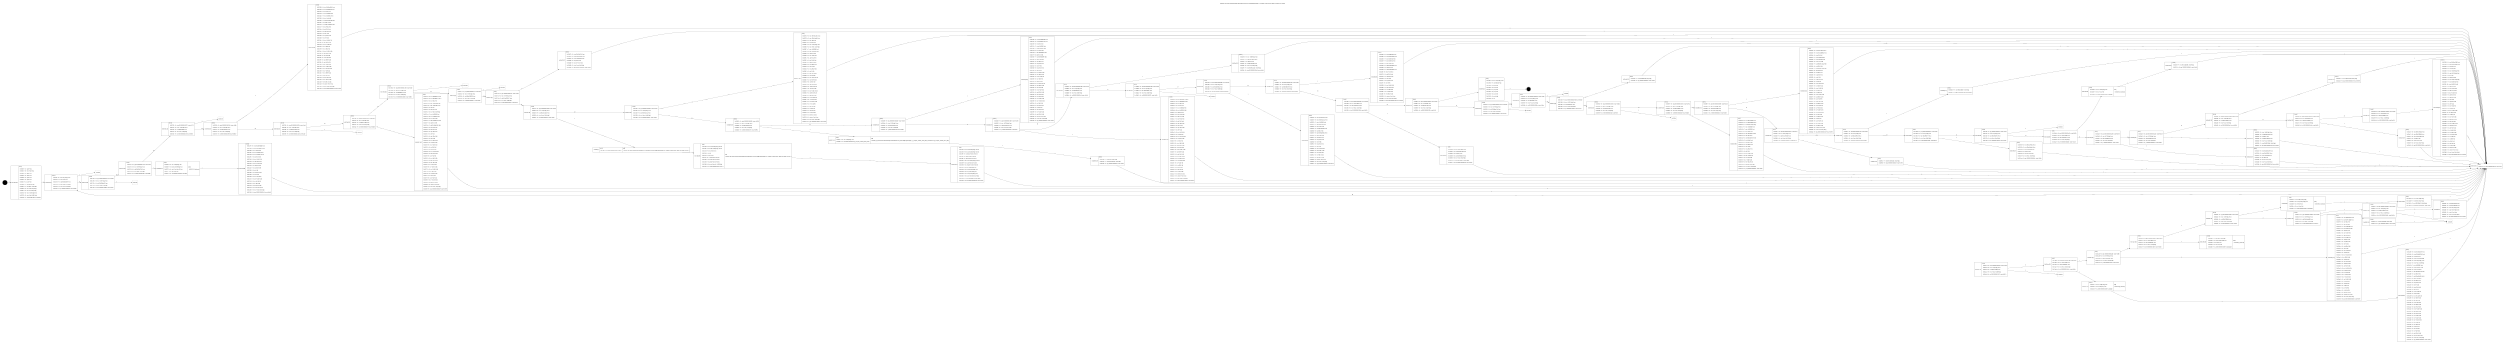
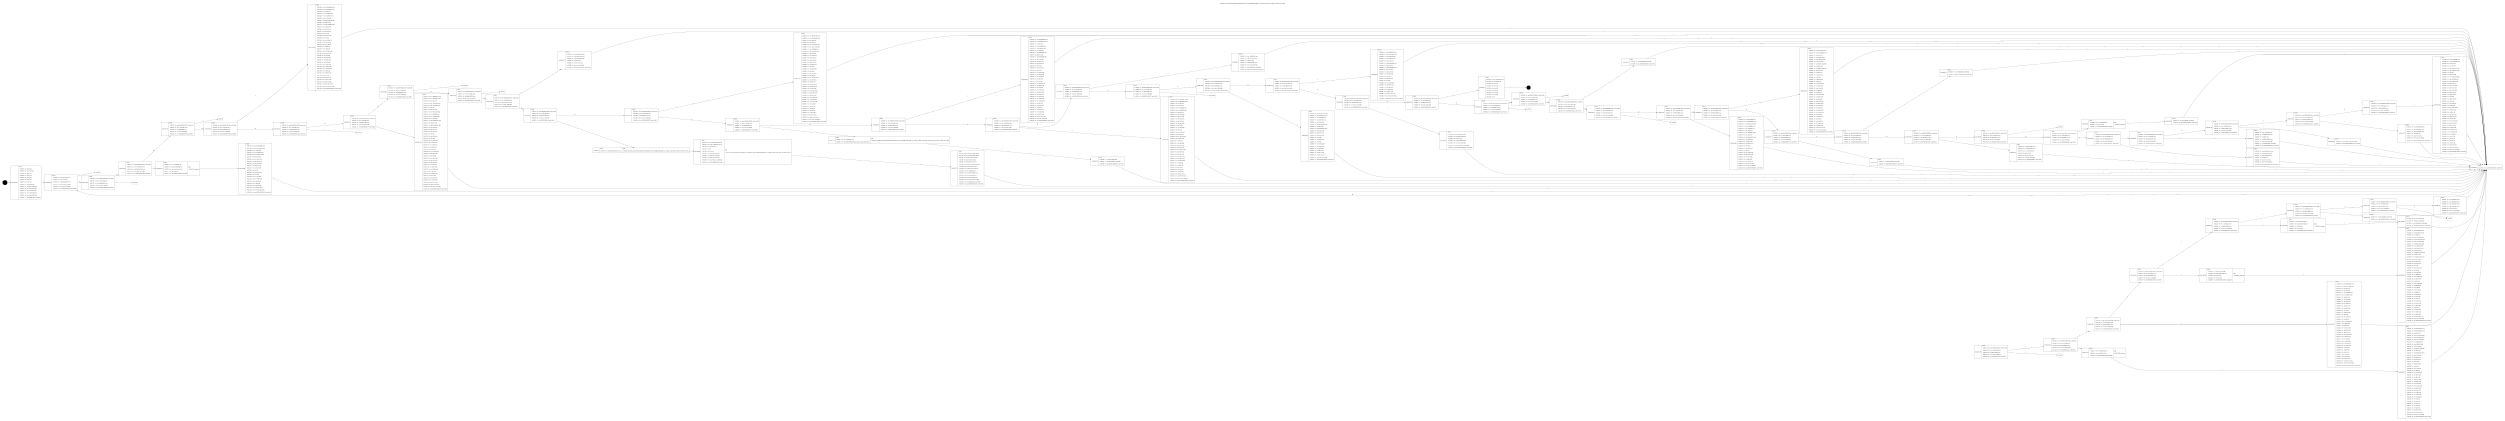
node "0x401db5 [169]": added
